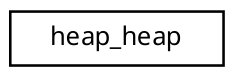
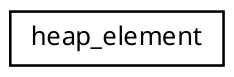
node "heap_heap": label "heap_heap" -> "heap_element"
